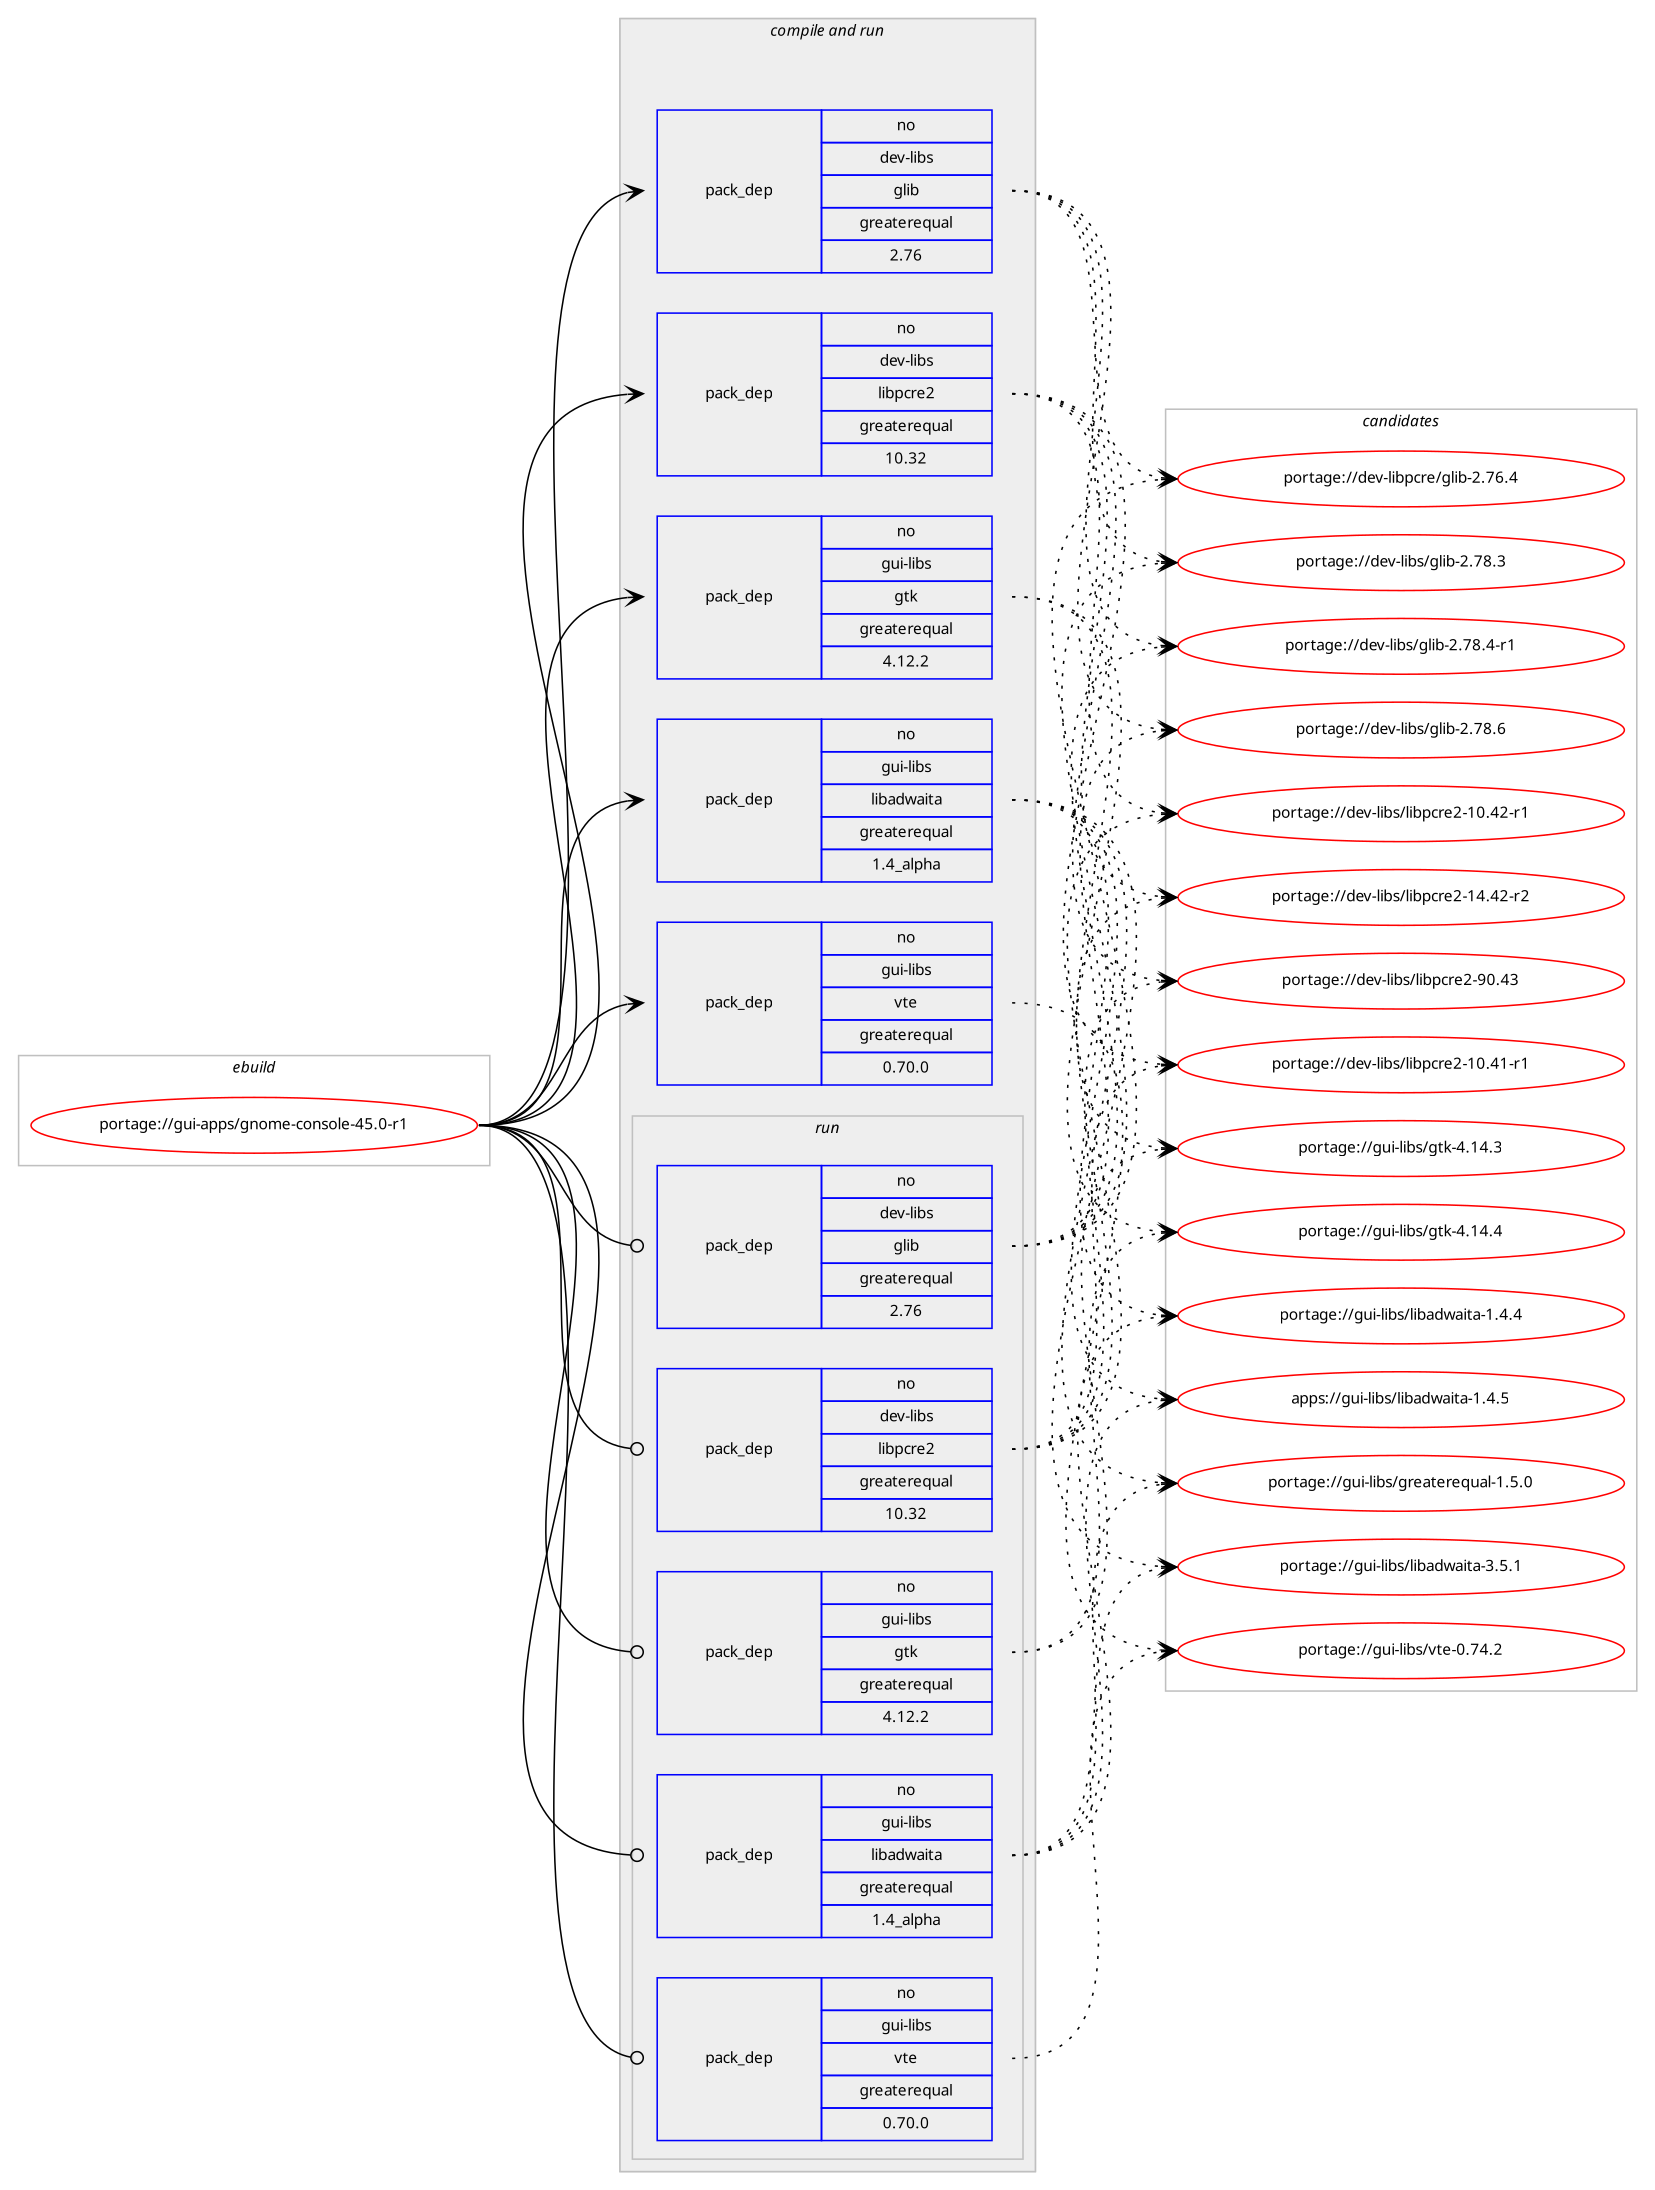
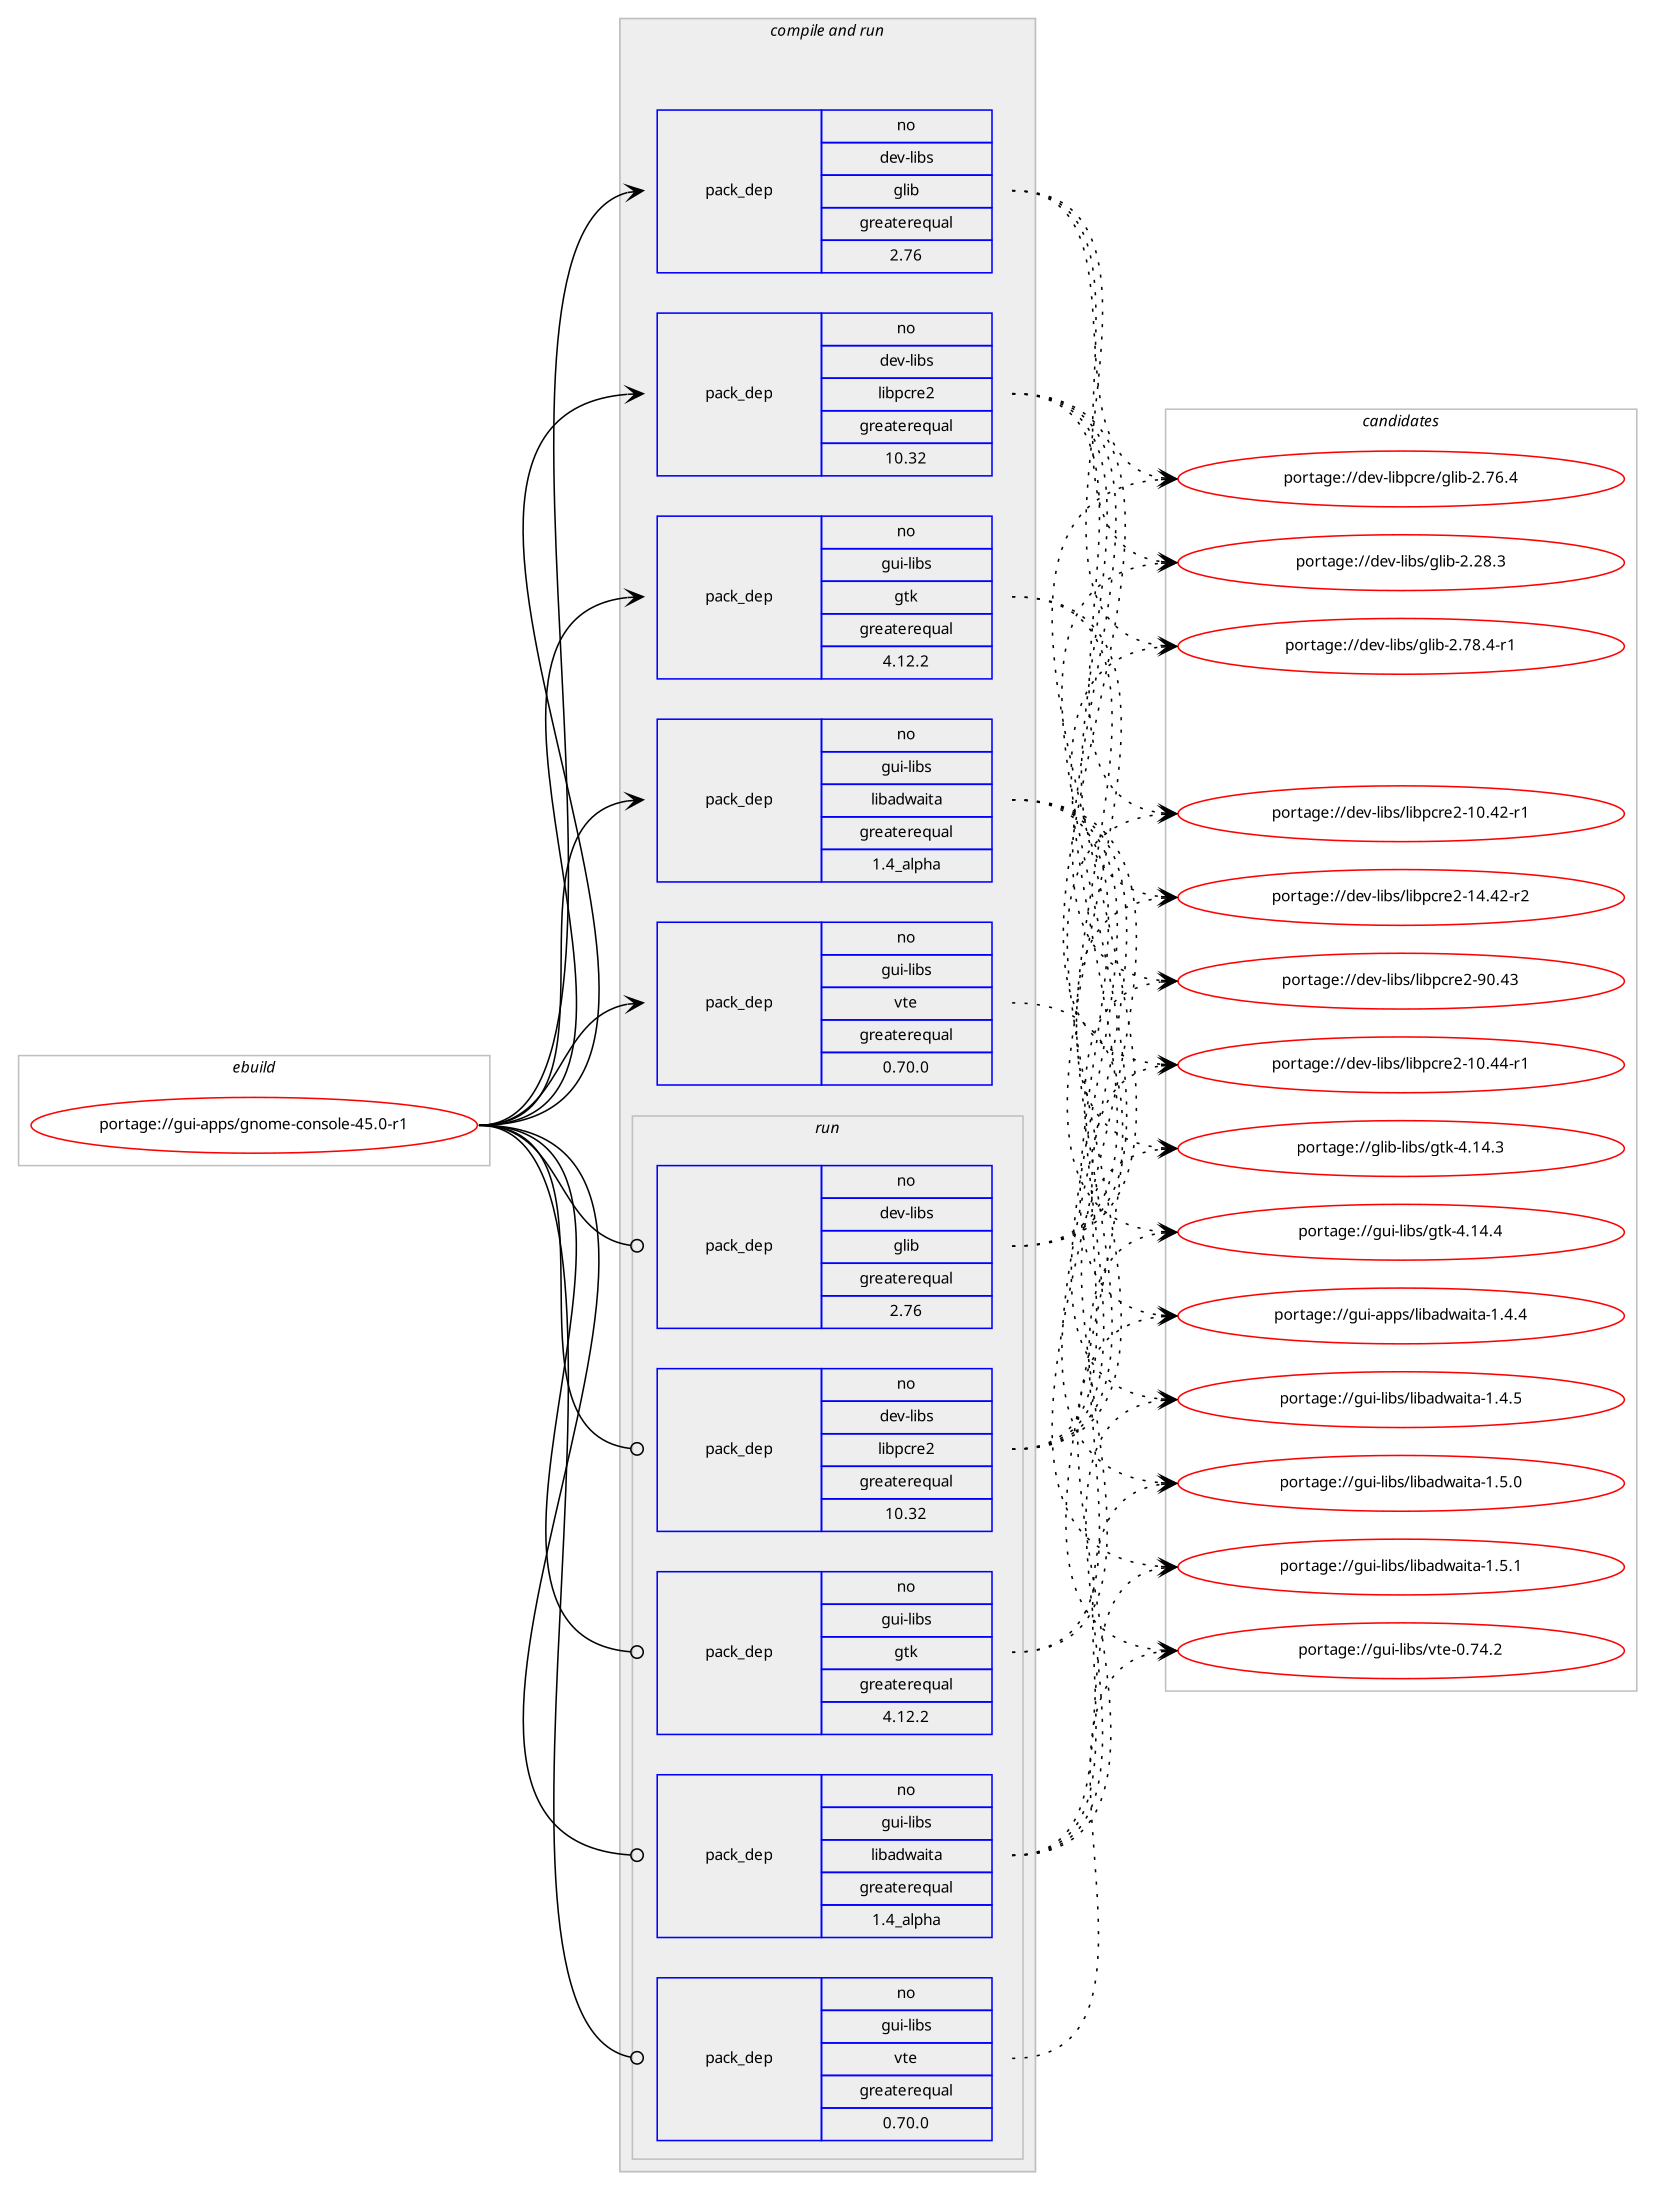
node "portage://dev-libs/glib-2.78.3": label "portage://dev-libs/glib-2.78.3" -> "portage://dev-libs/glib-2.28.3"
node "portage://dev-libs/glib-2.78.6": removed
node "portage://dev-libs/libpcre2-10.41-r1": label "portage://dev-libs/libpcre2-10.41-r1" -> "portage://dev-libs/libpcre2-10.44-r1"
node "portage://gui-libs/gtk-4.14.3": label "portage://gui-libs/gtk-4.14.3" -> "portage://glib-libs/gtk-4.14.3"
node "portage://gui-libs/libadwaita-1.4.4": label "portage://gui-libs/libadwaita-1.4.4" -> "portage://gui-apps/libadwaita-1.4.4"
node "apps://gui-libs/libadwaita-1.4.5": label "apps://gui-libs/libadwaita-1.4.5" -> "portage://gui-libs/libadwaita-1.4.5"
node "portage://gui-libs/greaterequal-1.5.0": label "portage://gui-libs/greaterequal-1.5.0" -> "portage://gui-libs/libadwaita-1.5.0"
node "portage://gui-libs/libadwaita-3.5.1": label "portage://gui-libs/libadwaita-3.5.1" -> "portage://gui-libs/libadwaita-1.5.1"
